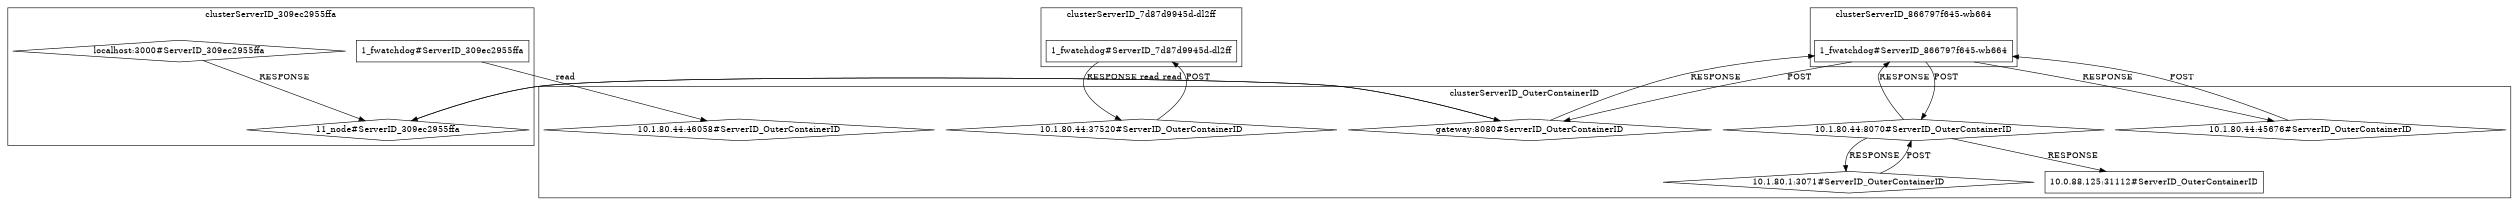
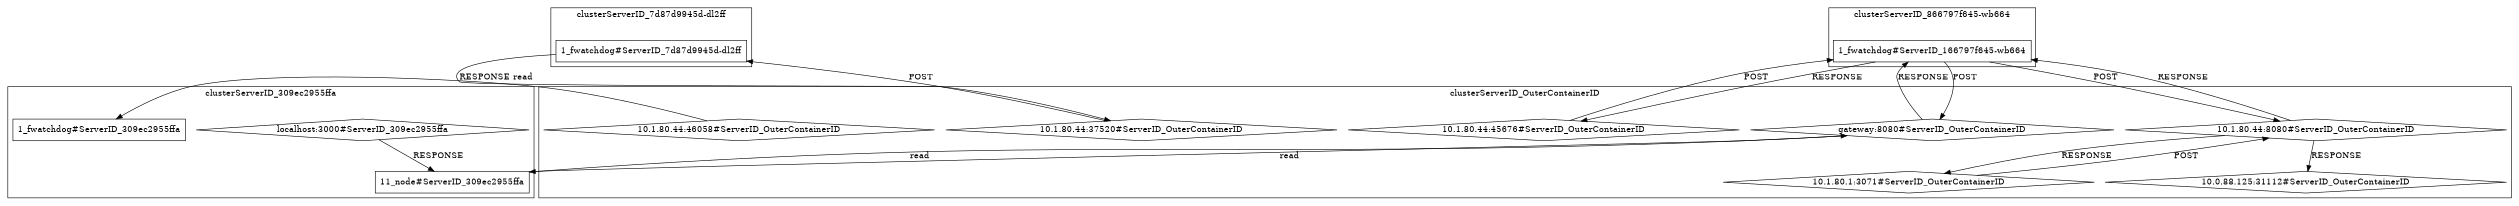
node "1_fwatchdog#ServerID_866797f645-wb664": label "1_fwatchdog#ServerID_866797f645-wb664" -> "1_fwatchdog#ServerID_166797f645-wb664"
edge "1_fwatchdog#ServerID_309ec2955ffa" -> "10.1.80.44:46058#ServerID_OuterContainerID": reversed
node "11_node#ServerID_309ec2955ffa": shape diamond -> box
node "10.1.80.44:8070#ServerID_OuterContainerID": label "10.1.80.44:8070#ServerID_OuterContainerID" -> "10.1.80.44:8080#ServerID_OuterContainerID"
node "10.0.88.125:31112#ServerID_OuterContainerID": shape box -> diamond
